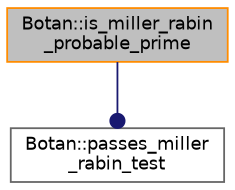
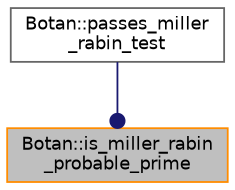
edge "Botan::is_miller_rabin _probable_prime" -> "Botan::passes_miller _rabin_test": reversed
